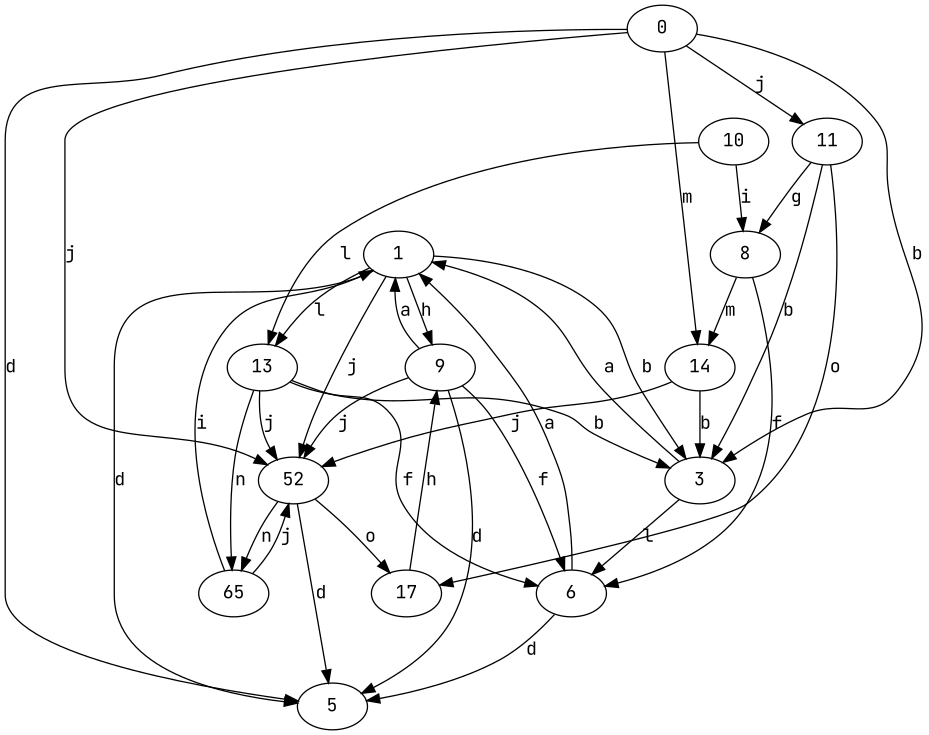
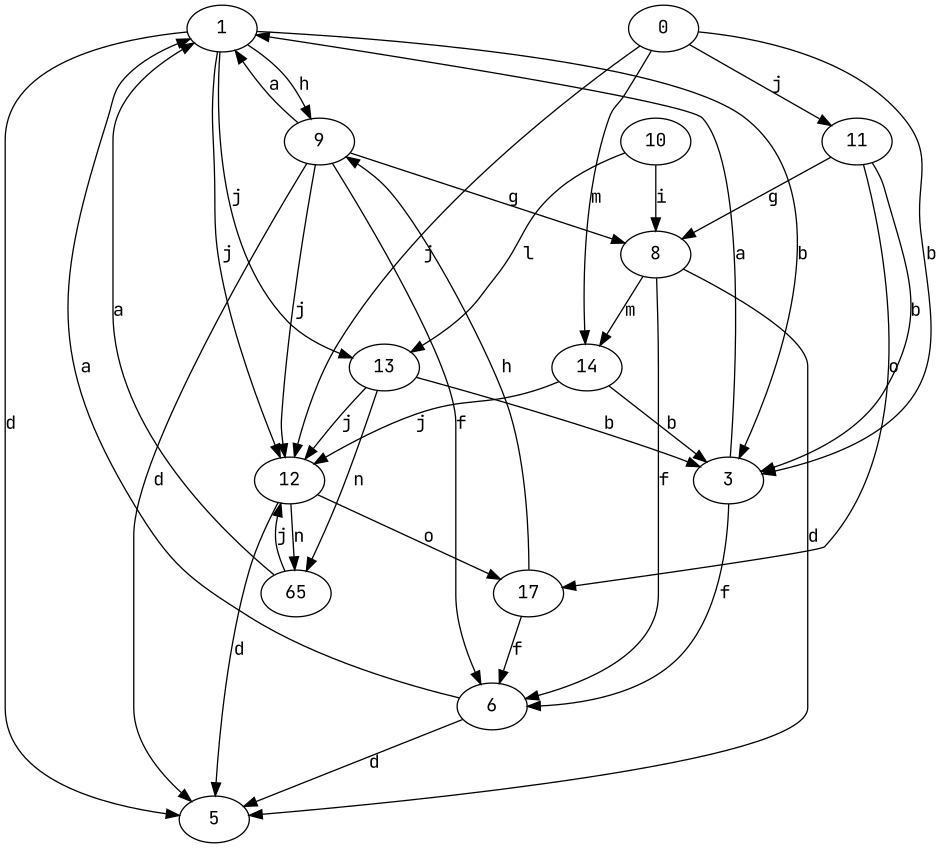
edge "0" -> "5": now "8" -> "5"
edge "9" -> "8": added, label "g"
edge "1" -> "13": label "l" -> "j"
edge "65" -> "1": label "i" -> "a"
node "52": label "52" -> "12"
edge "13" -> "6": now "17" -> "6"
edge "3" -> "6": label "l" -> "f"
